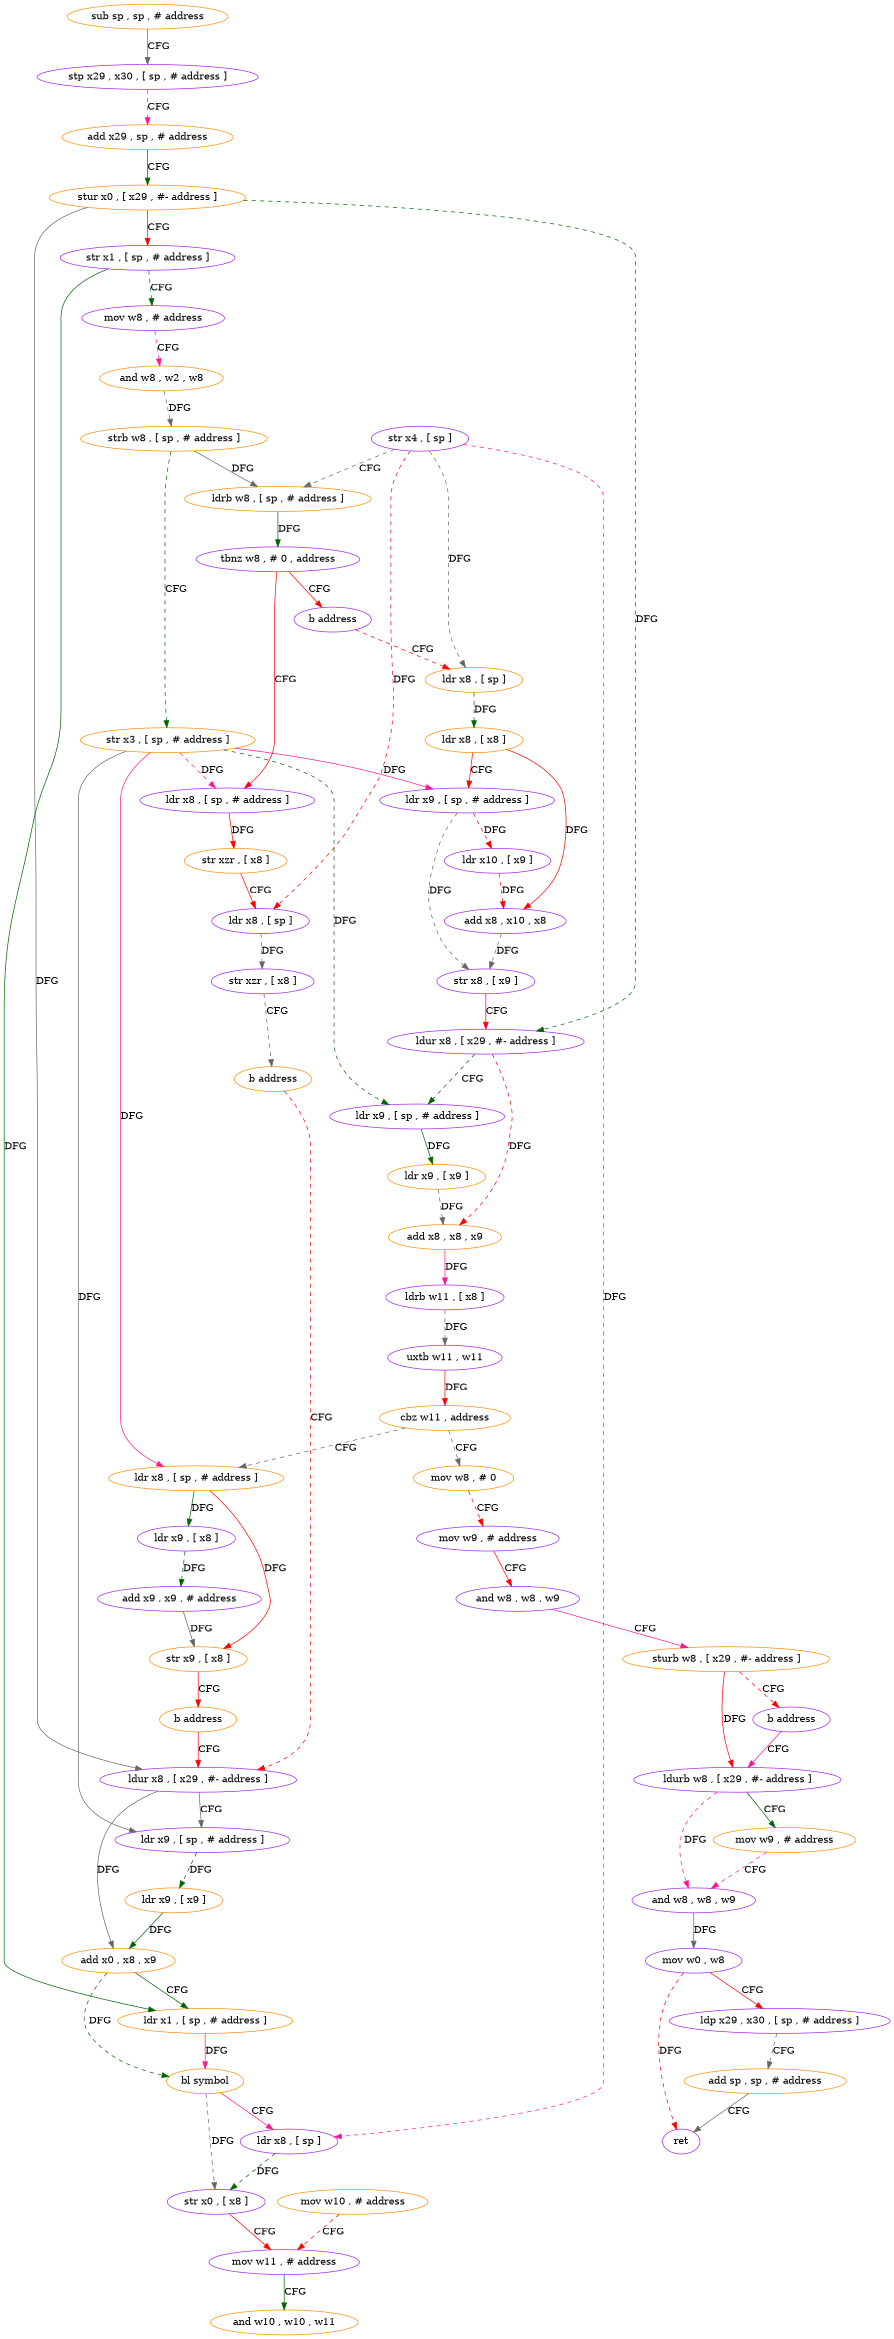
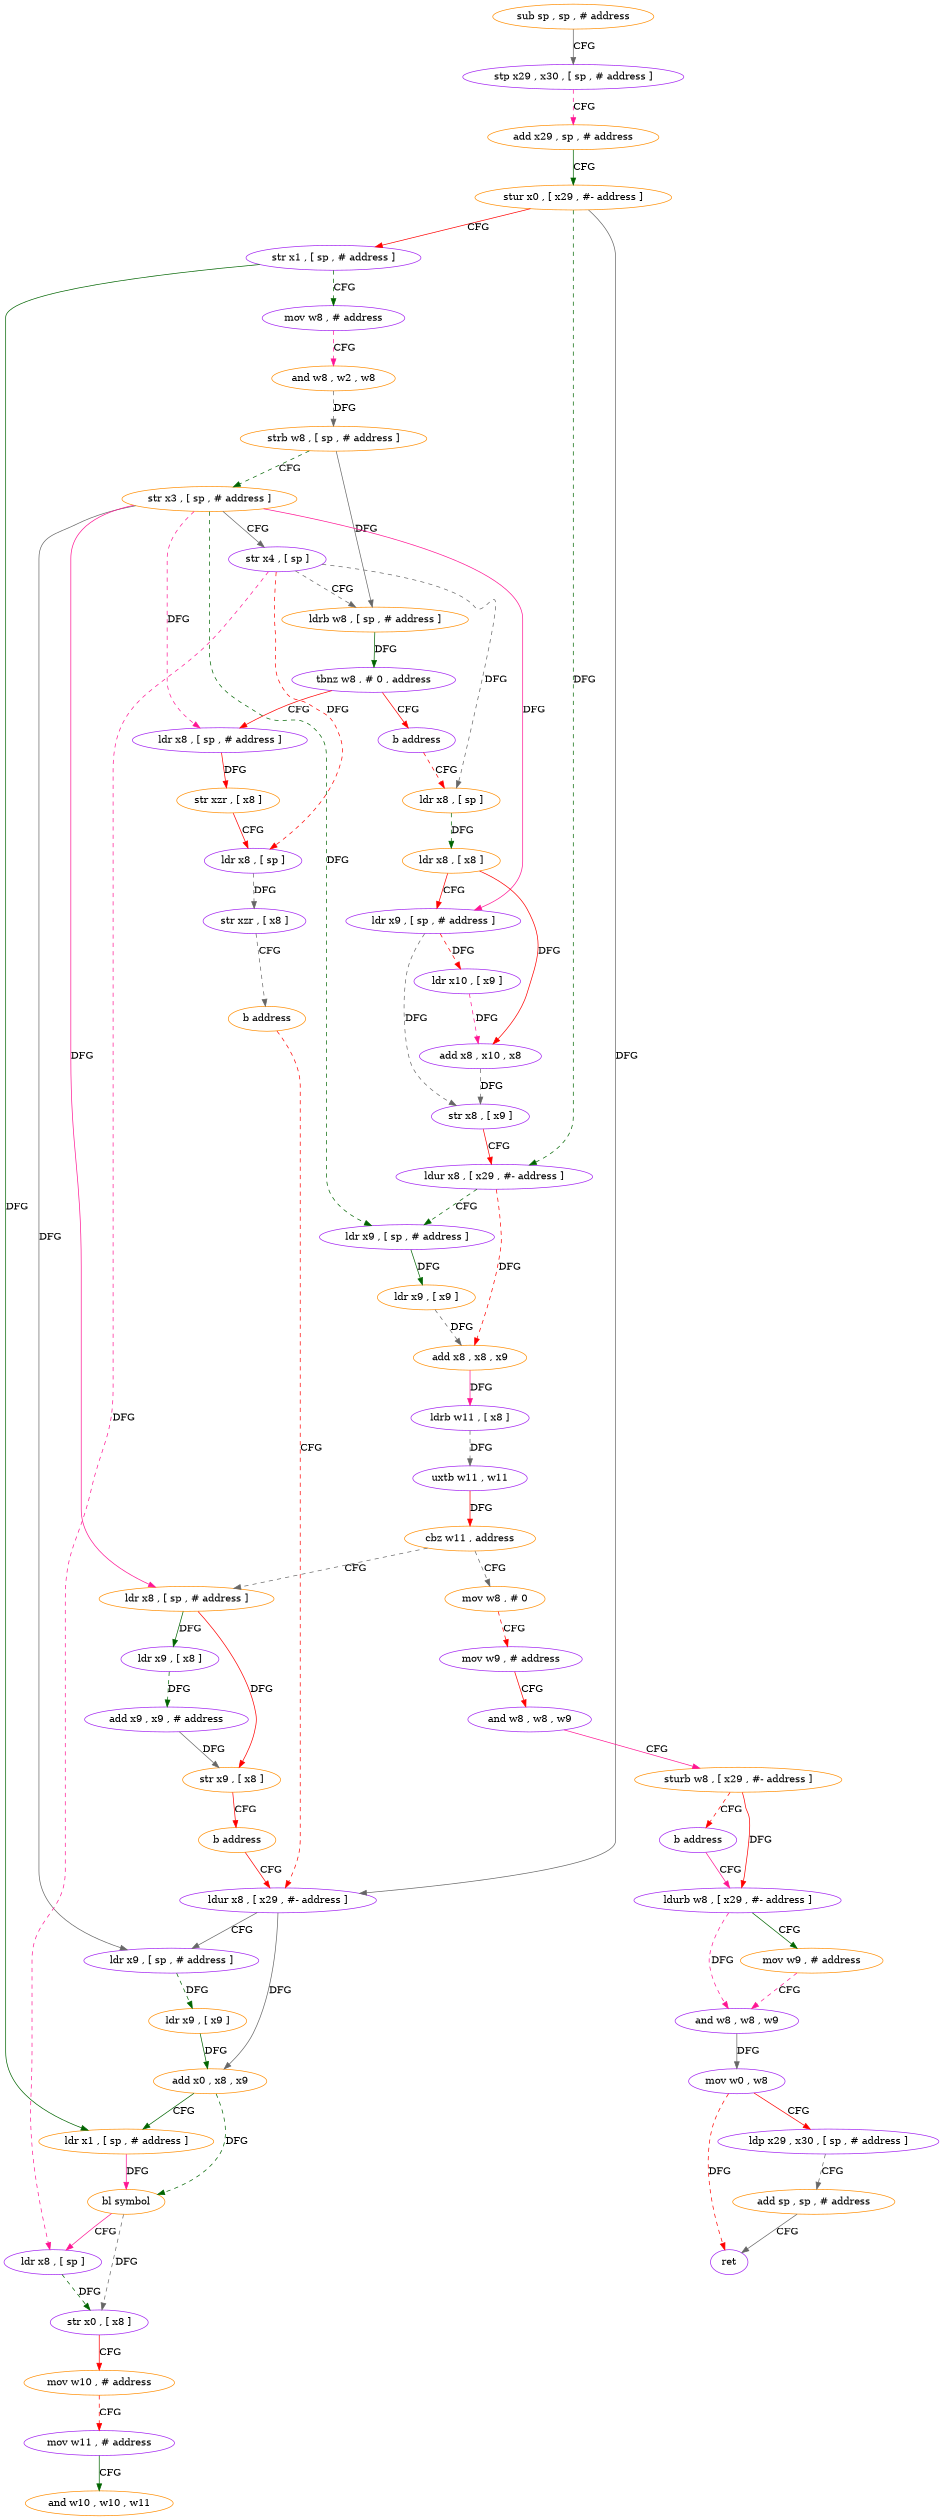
edge "str x3 , [ sp , # address ]" -> "str x4 , [ sp ]": added, label "CFG"
edge "ldr x10 , [ x9 ]" -> "add x8 , x10 , x8": color red -> deeppink
edge "str x0 , [ x8 ]" -> "mov w11 , # address": now "str x0 , [ x8 ]" -> "mov w10 , # address"
